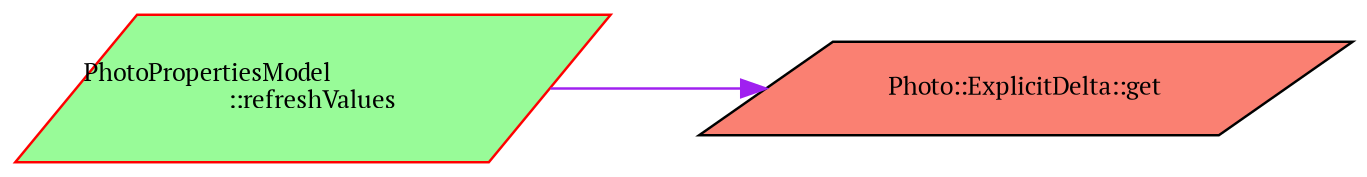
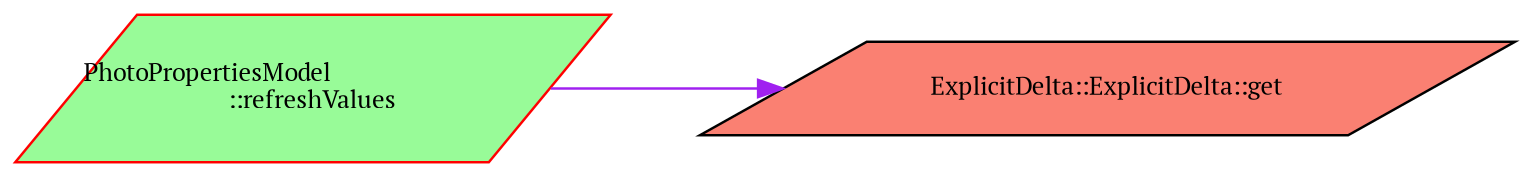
node "Photo::ExplicitDelta::get": label "Photo::ExplicitDelta::get" -> "ExplicitDelta::ExplicitDelta::get"
